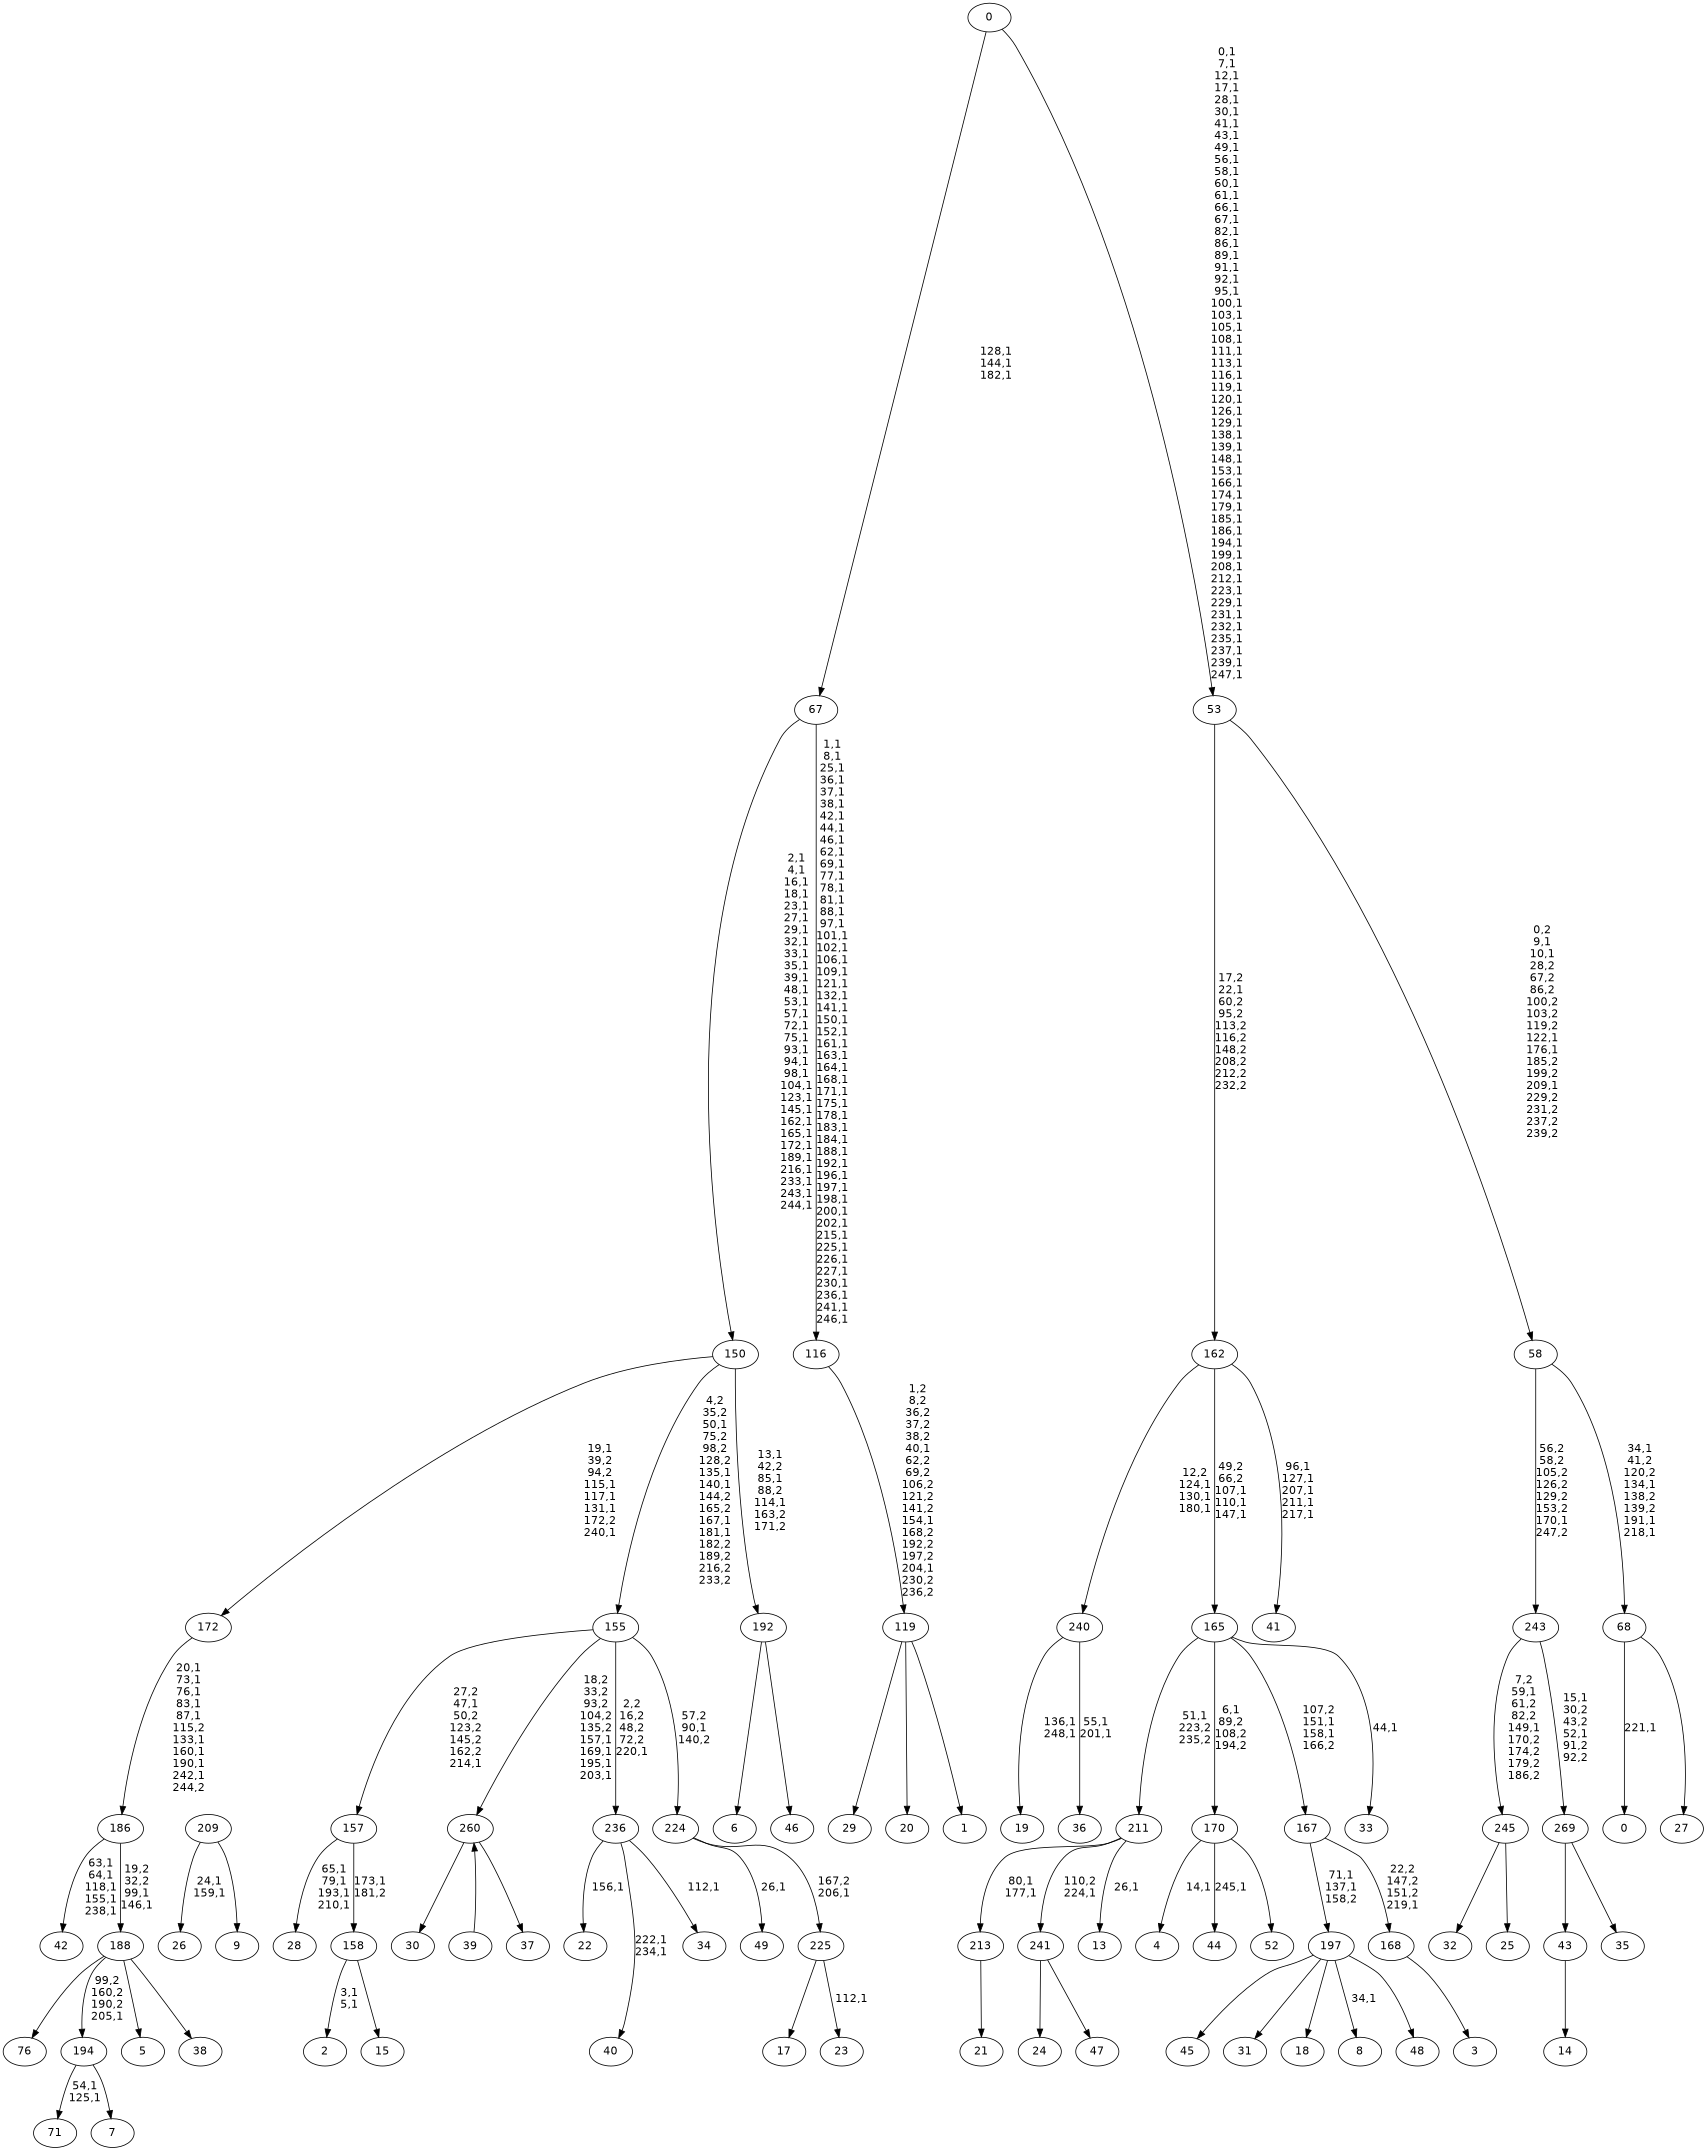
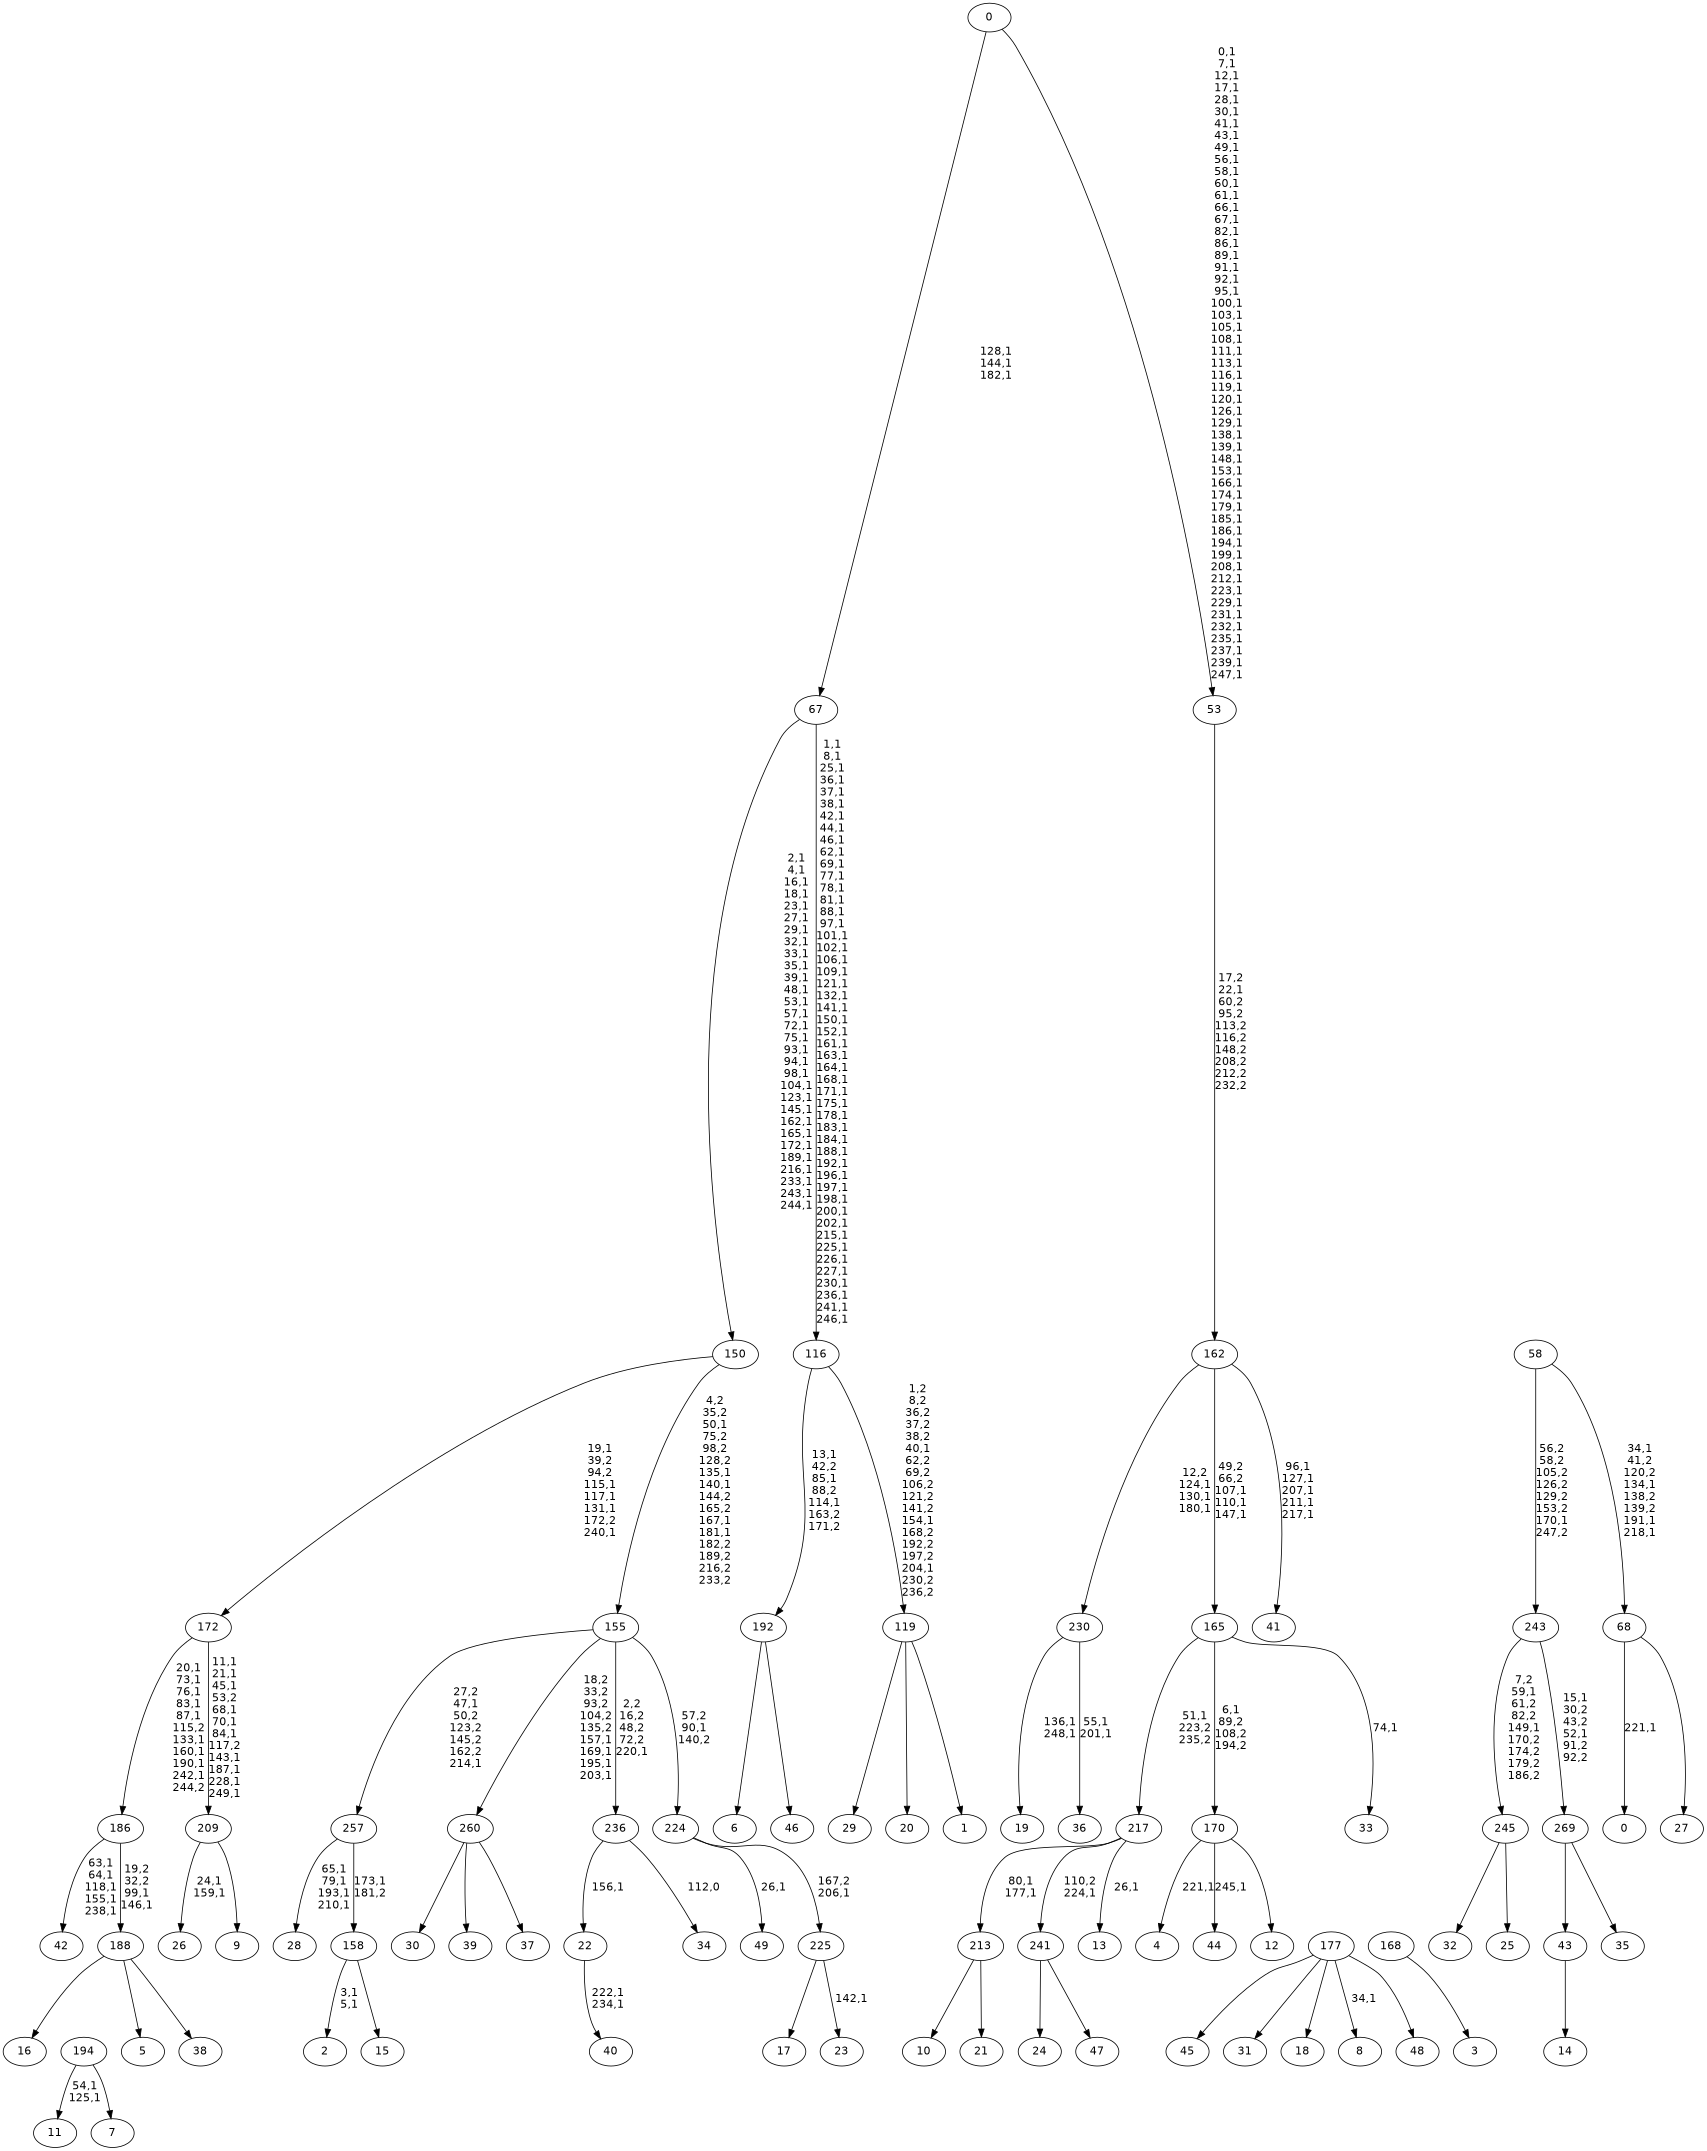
edge "53" -> "58": removed, label "0,2 9,1 10,1 28,2 67,2 86,2 100,2 103,2 119,2 122,1 176,1 185,2 199,2 209,1 229,2 231,2 237,2 239,2"
edge "150" -> "192": now "116" -> "192"
node "240": label "240" -> "230"
edge "172" -> "209": added, label "11,1 21,1 45,1 53,2 68,1 70,1 84,1 117,2 143,1 187,1 228,1 249,1"
edge "165" -> "33": label "44,1" -> "74,1"
node "157": label "157" -> "257"
node "211": label "211" -> "217"
node "167": removed
edge "236" -> "34": label "112,1" -> "112,0"
edge "170" -> "4": label "14,1" -> "221,1"
edge "39" -> "260": reversed
edge "236" -> "40": now "22" -> "40"
node "52": label "52" -> "12"
node "197": label "197" -> "177"
edge "188" -> "194": removed, label "99,2 160,2 190,2 205,1"
edge "225" -> "23": label "112,1" -> "142,1"
node "76": label "76" -> "16"
node "10": added
node "71": label "71" -> "11"
